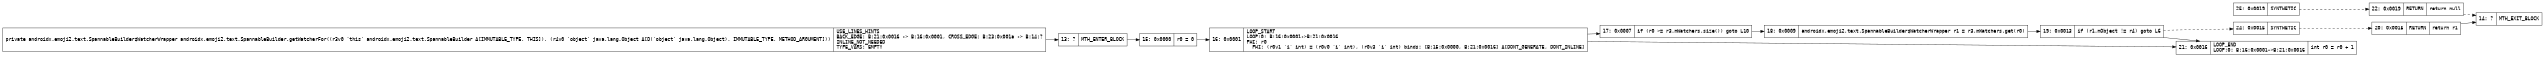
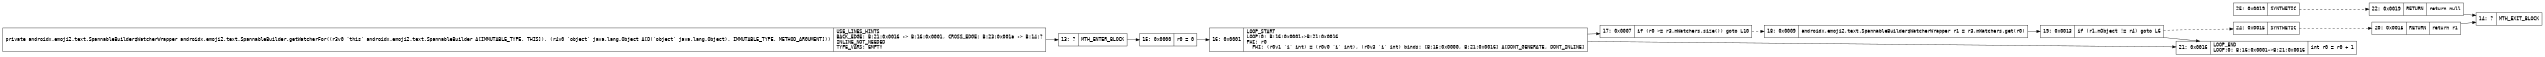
edge "22: 0x0019" -> "14: ?": style dashed -> solid
edge "17: 0x0007" -> "18: 0x0009": style solid -> dashed
